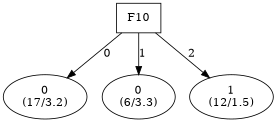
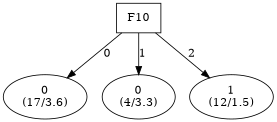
node "0 (17/3.2)": label "0 (17/3.2)" -> "0 (17/3.6)"
node "0 (6/3.3)": label "0 (6/3.3)" -> "0 (4/3.3)"
